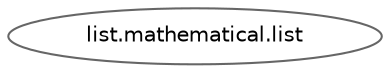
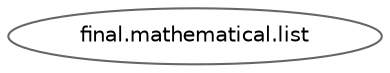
node "list.mathematical.list": label "list.mathematical.list" -> "final.mathematical.list"
